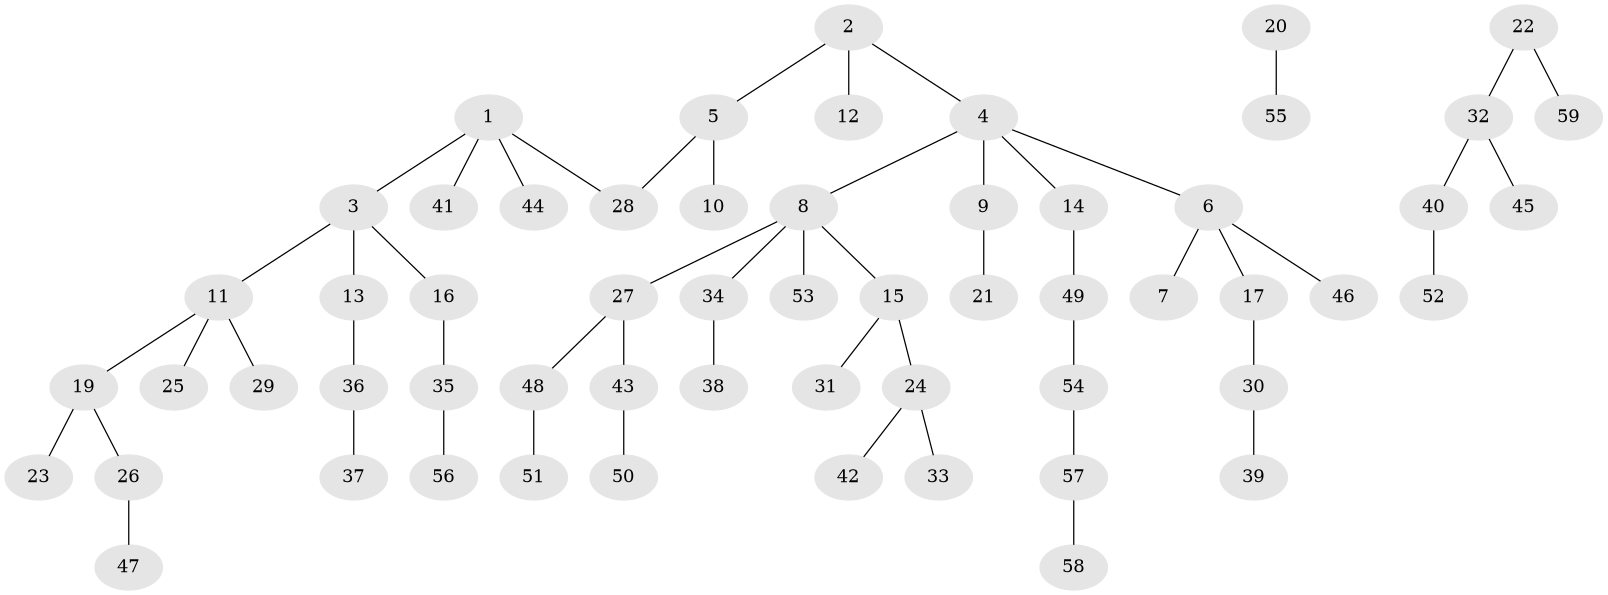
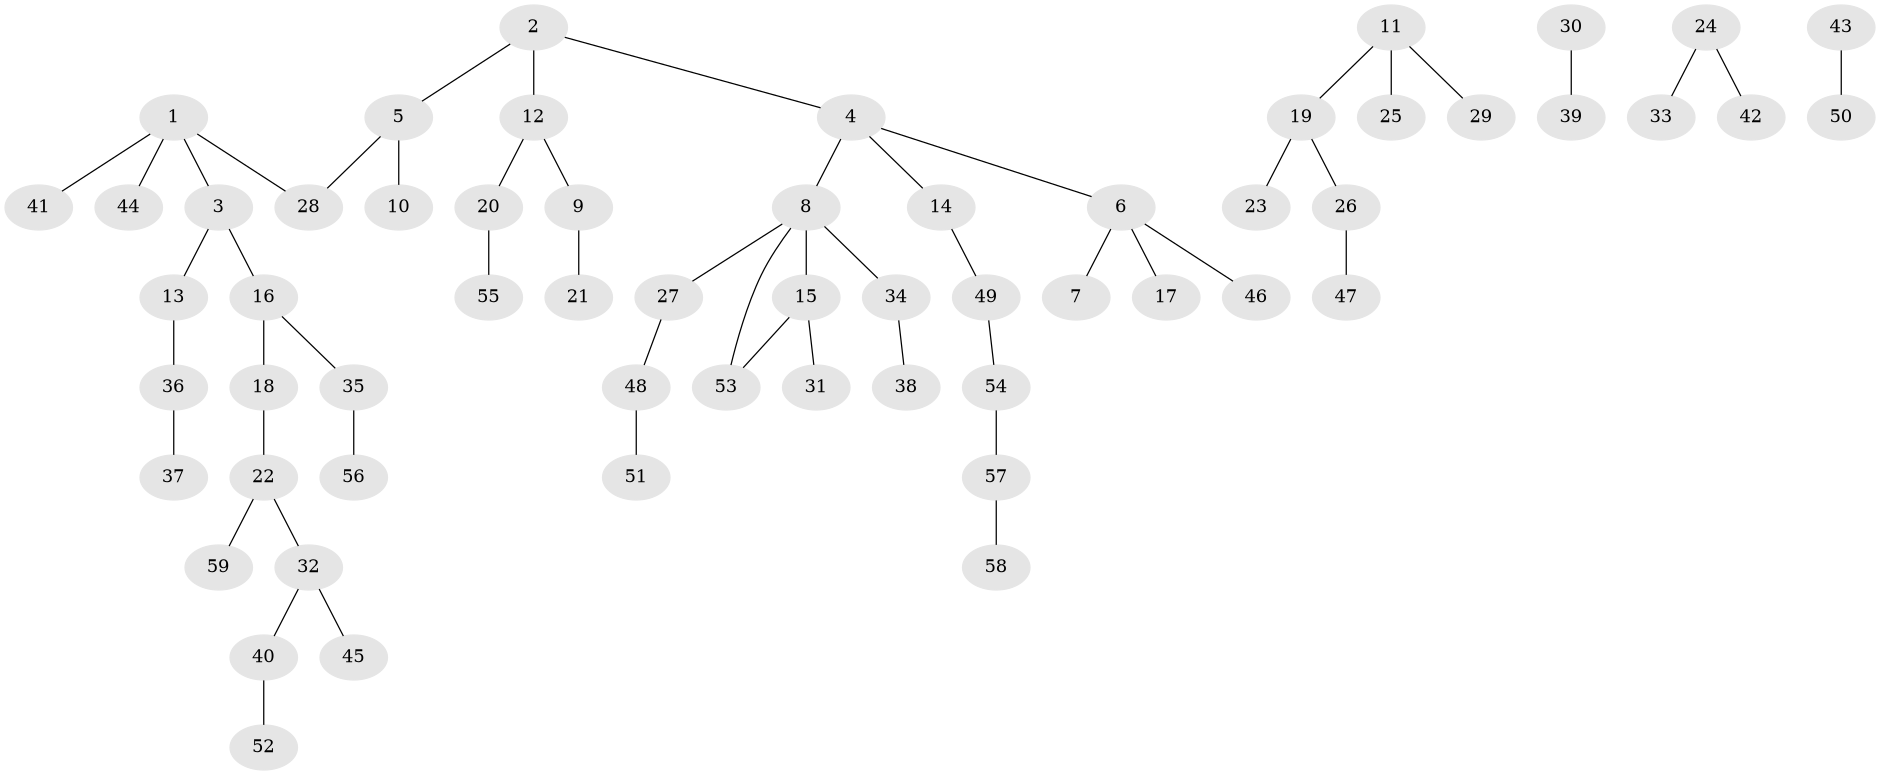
edge "12" -- "20": added
edge "4" -- "9": now "12" -- "9"
edge "3" -- "11": removed
edge "27" -- "43": removed
edge "15" -- "24": now "15" -- "53"
edge "17" -- "30": removed
node "18": added
